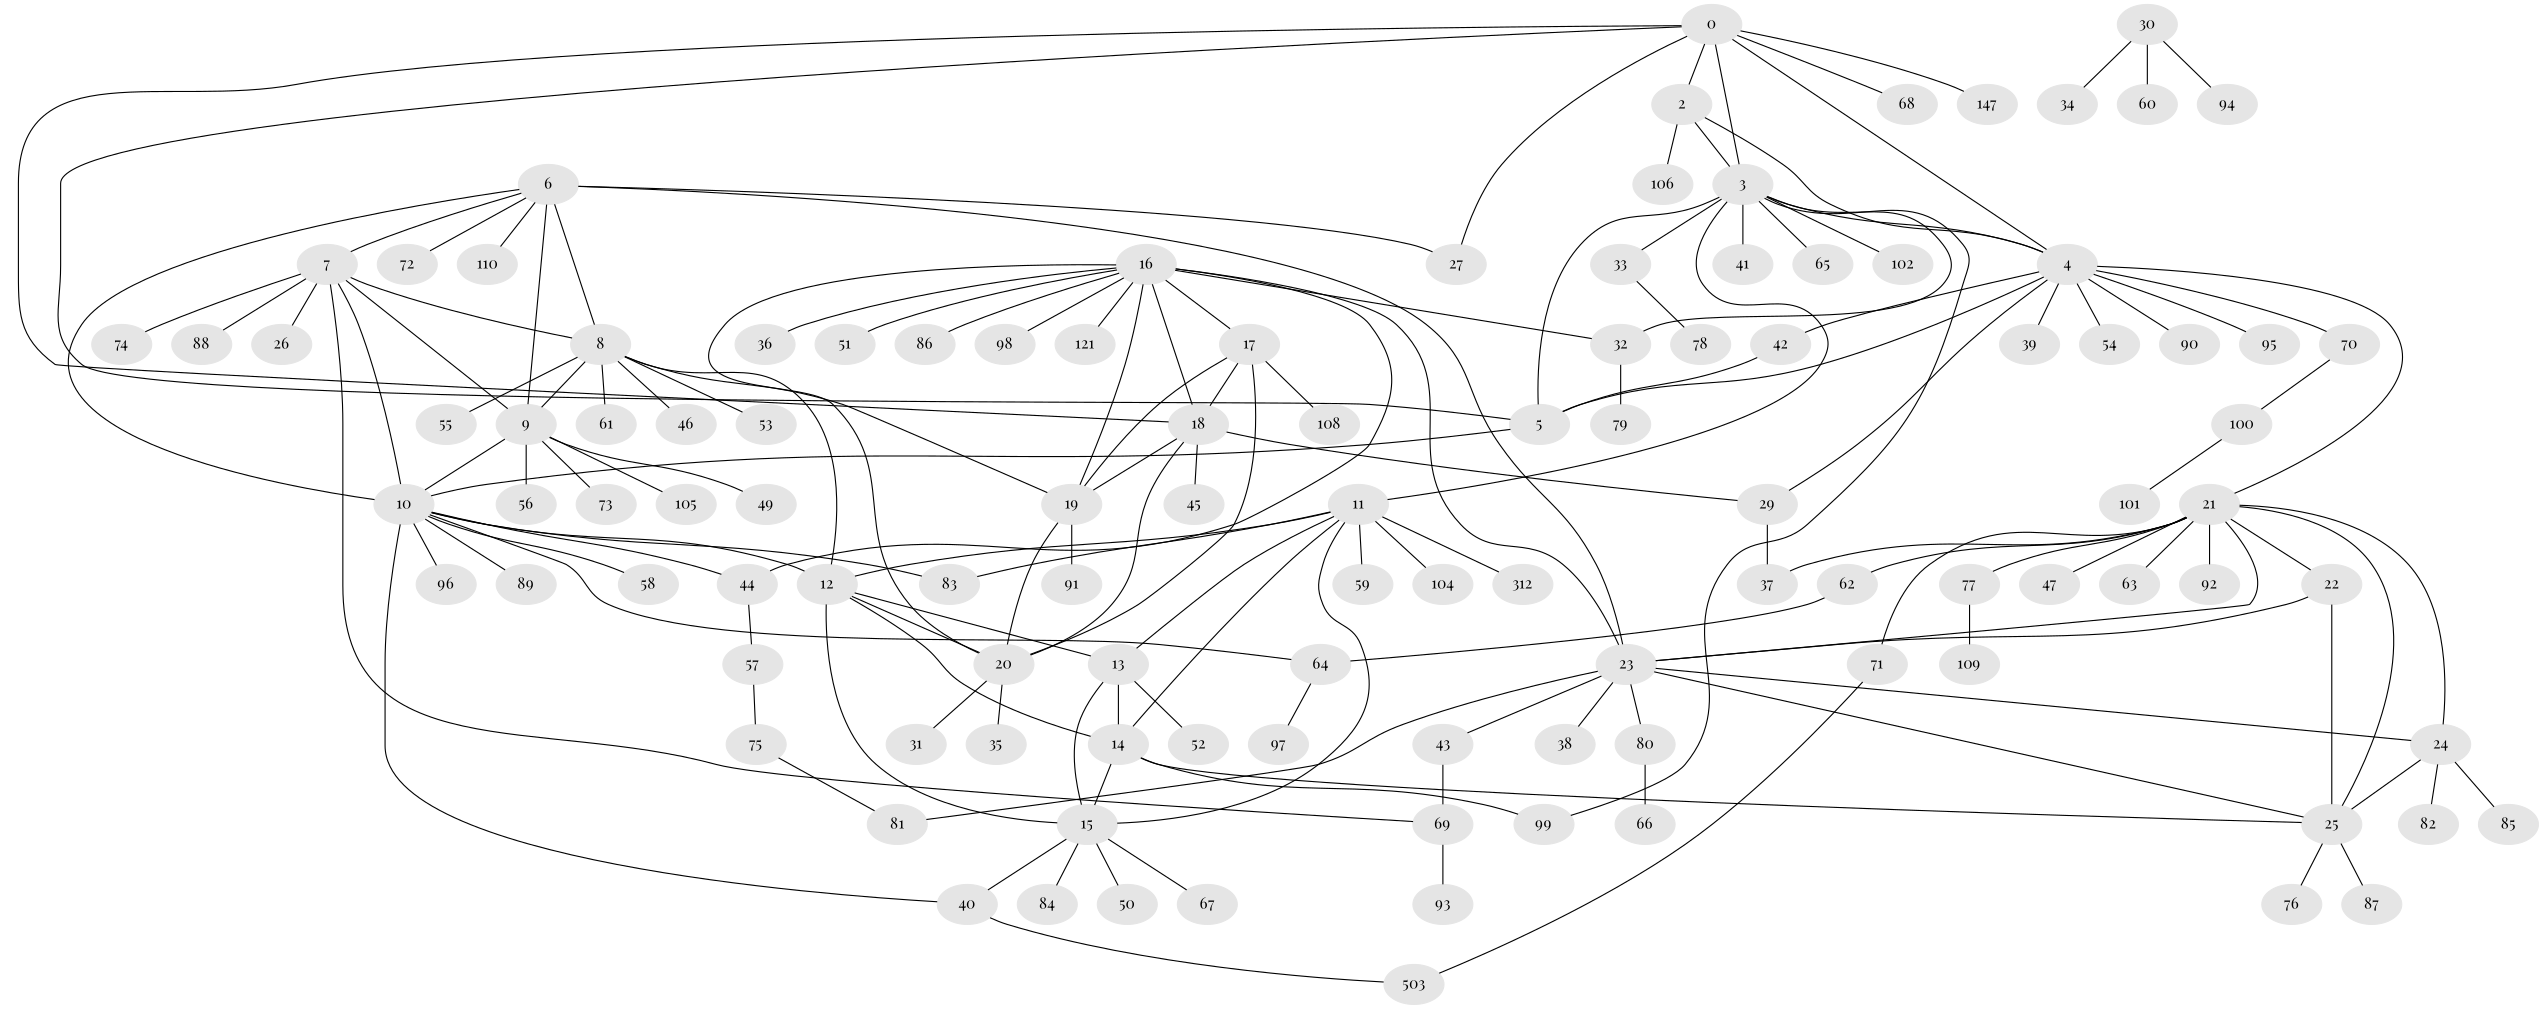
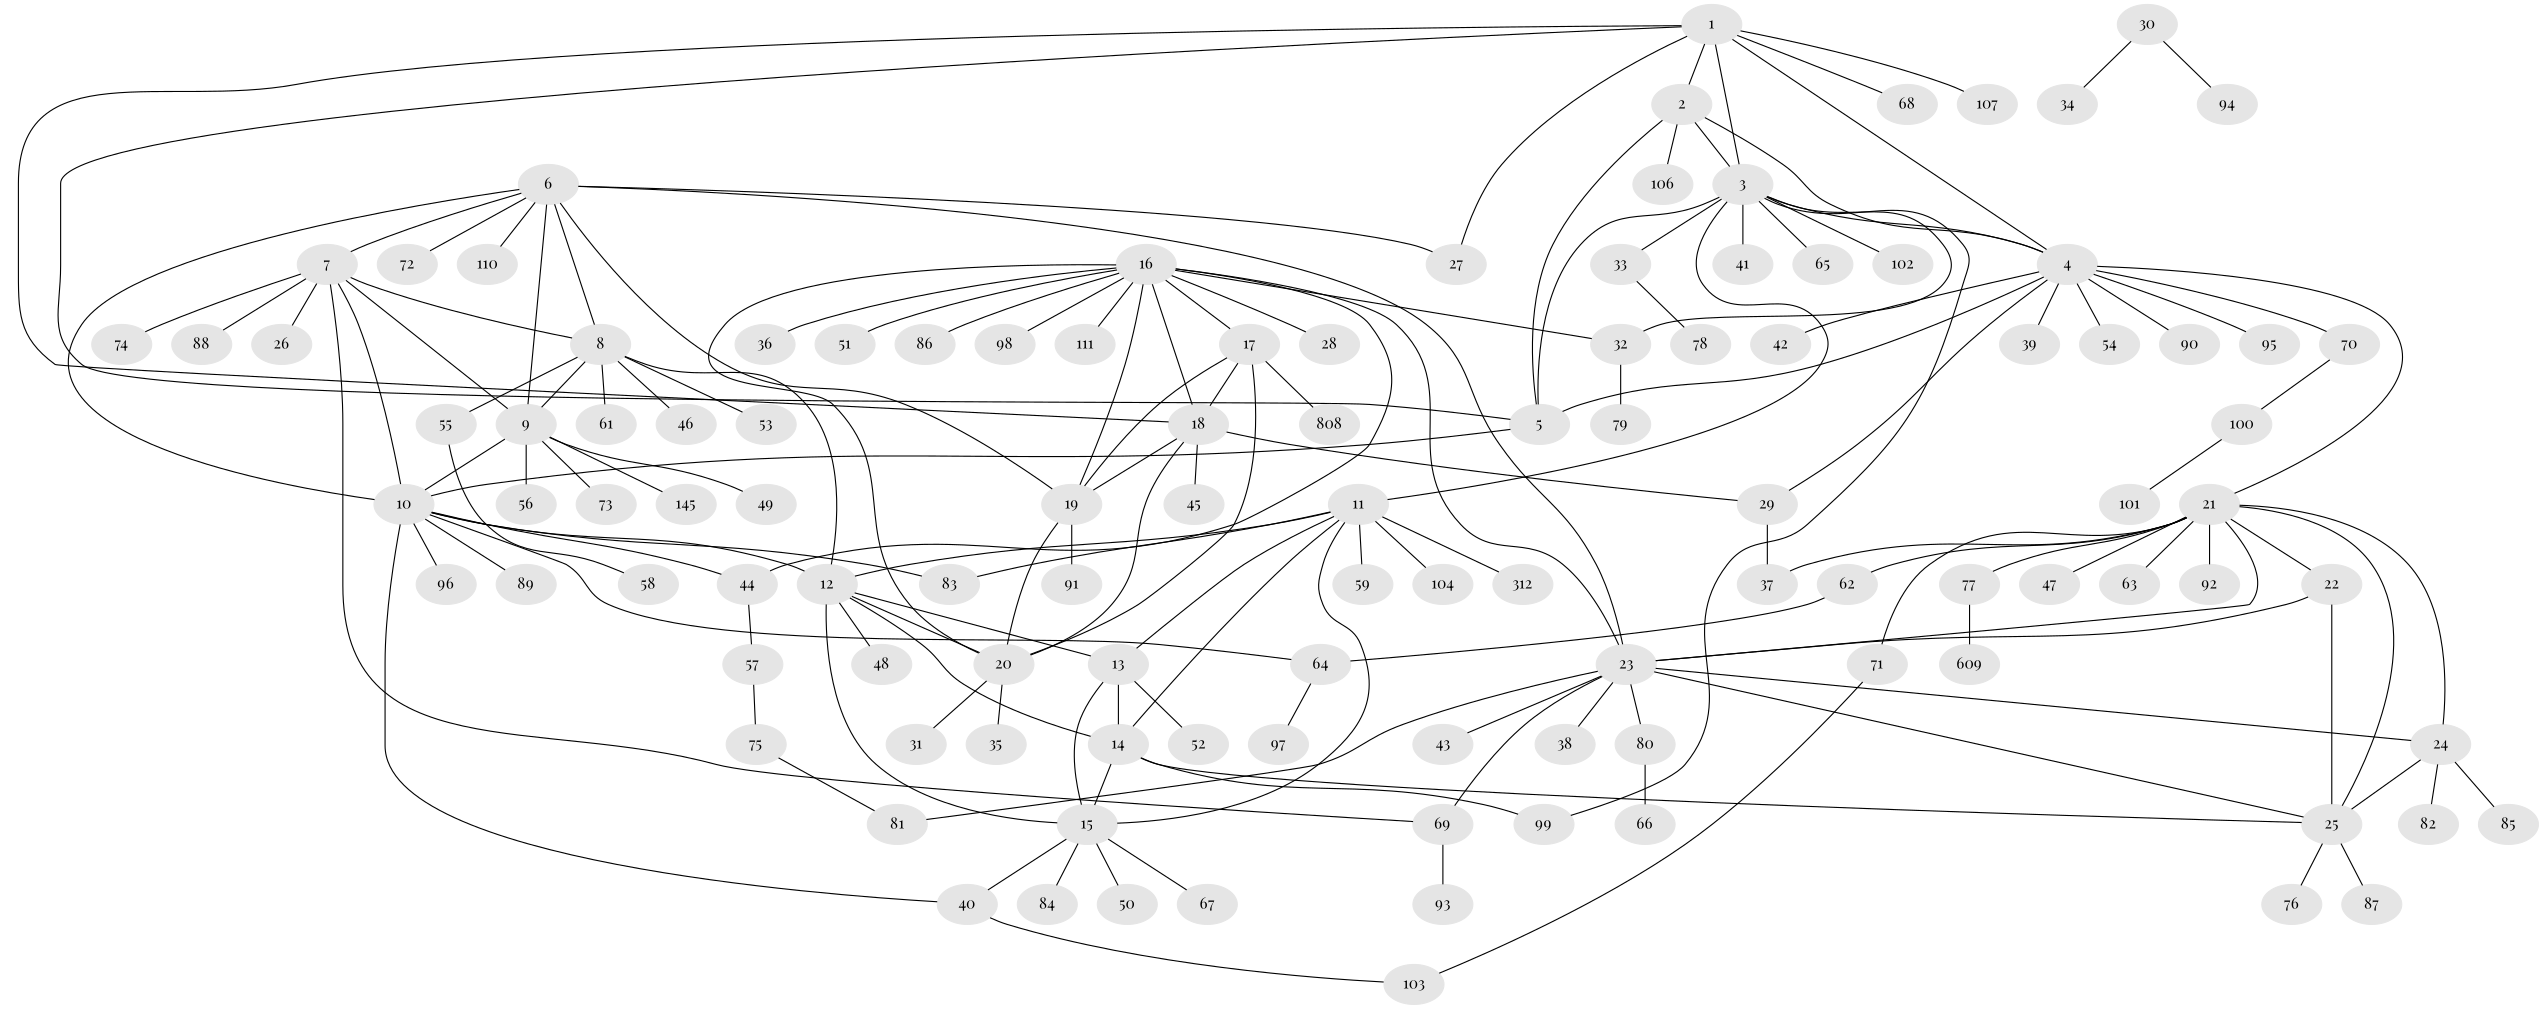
node "0": label "0" -> "1"
node "147": label "147" -> "107"
node "60": removed
node "121": label "121" -> "111"
node "28": added
edge "42" -- "5": now "2" -- "5"
edge "8" -- "19": now "6" -- "19"
node "108": label "108" -> "808"
node "105": label "105" -> "145"
edge "10" -- "58": now "55" -- "58"
node "48": added
node "109": label "109" -> "609"
edge "43" -- "69": now "23" -- "69"
node "503": label "503" -> "103"
